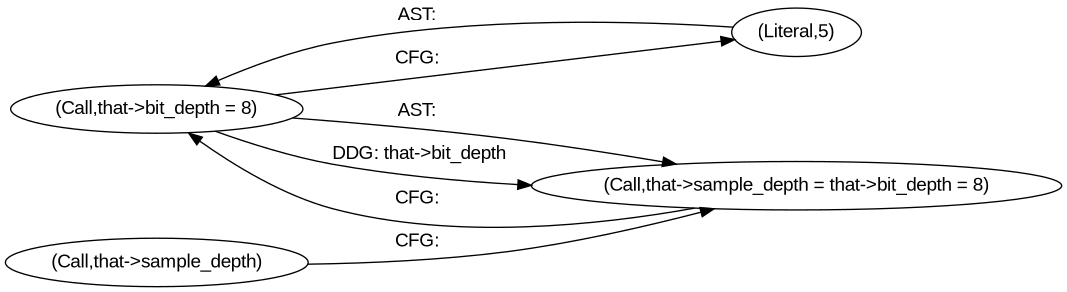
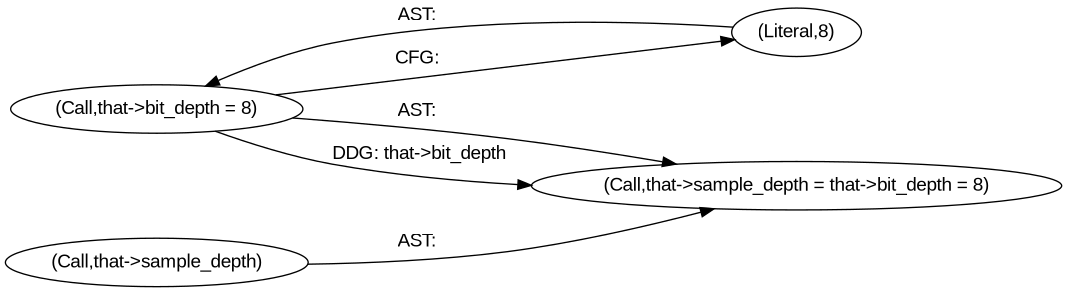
node "(Literal,5)": label "(Literal,5)" -> "(Literal,8)"
edge "(Call,that->sample_depth = that->bit_depth = 8)" -> "(Call,that->bit_depth = 8)": removed, label "CFG:"
edge "(Call,that->sample_depth)" -> "(Call,that->sample_depth = that->bit_depth = 8)": label "CFG: " -> "AST: "
